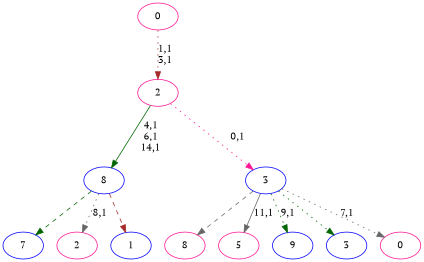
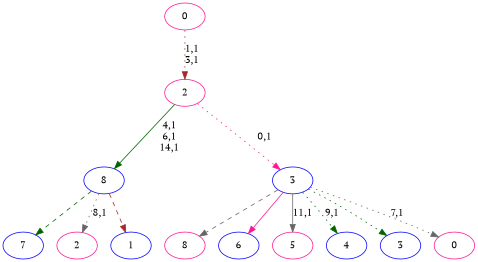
node "6": added
node "9": label "9" -> "4"
